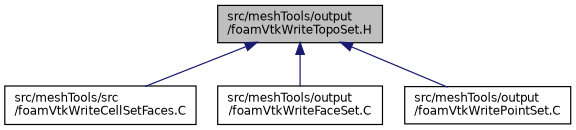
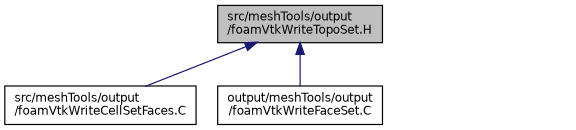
node "src/meshTools/src /foamVtkWriteCellSetFaces.C": label "src/meshTools/src /foamVtkWriteCellSetFaces.C" -> "src/meshTools/output /foamVtkWriteCellSetFaces.C"
node "src/meshTools/output /foamVtkWriteFaceSet.C": label "src/meshTools/output /foamVtkWriteFaceSet.C" -> "output/meshTools/output /foamVtkWriteFaceSet.C"
node "src/meshTools/output /foamVtkWritePointSet.C": removed
